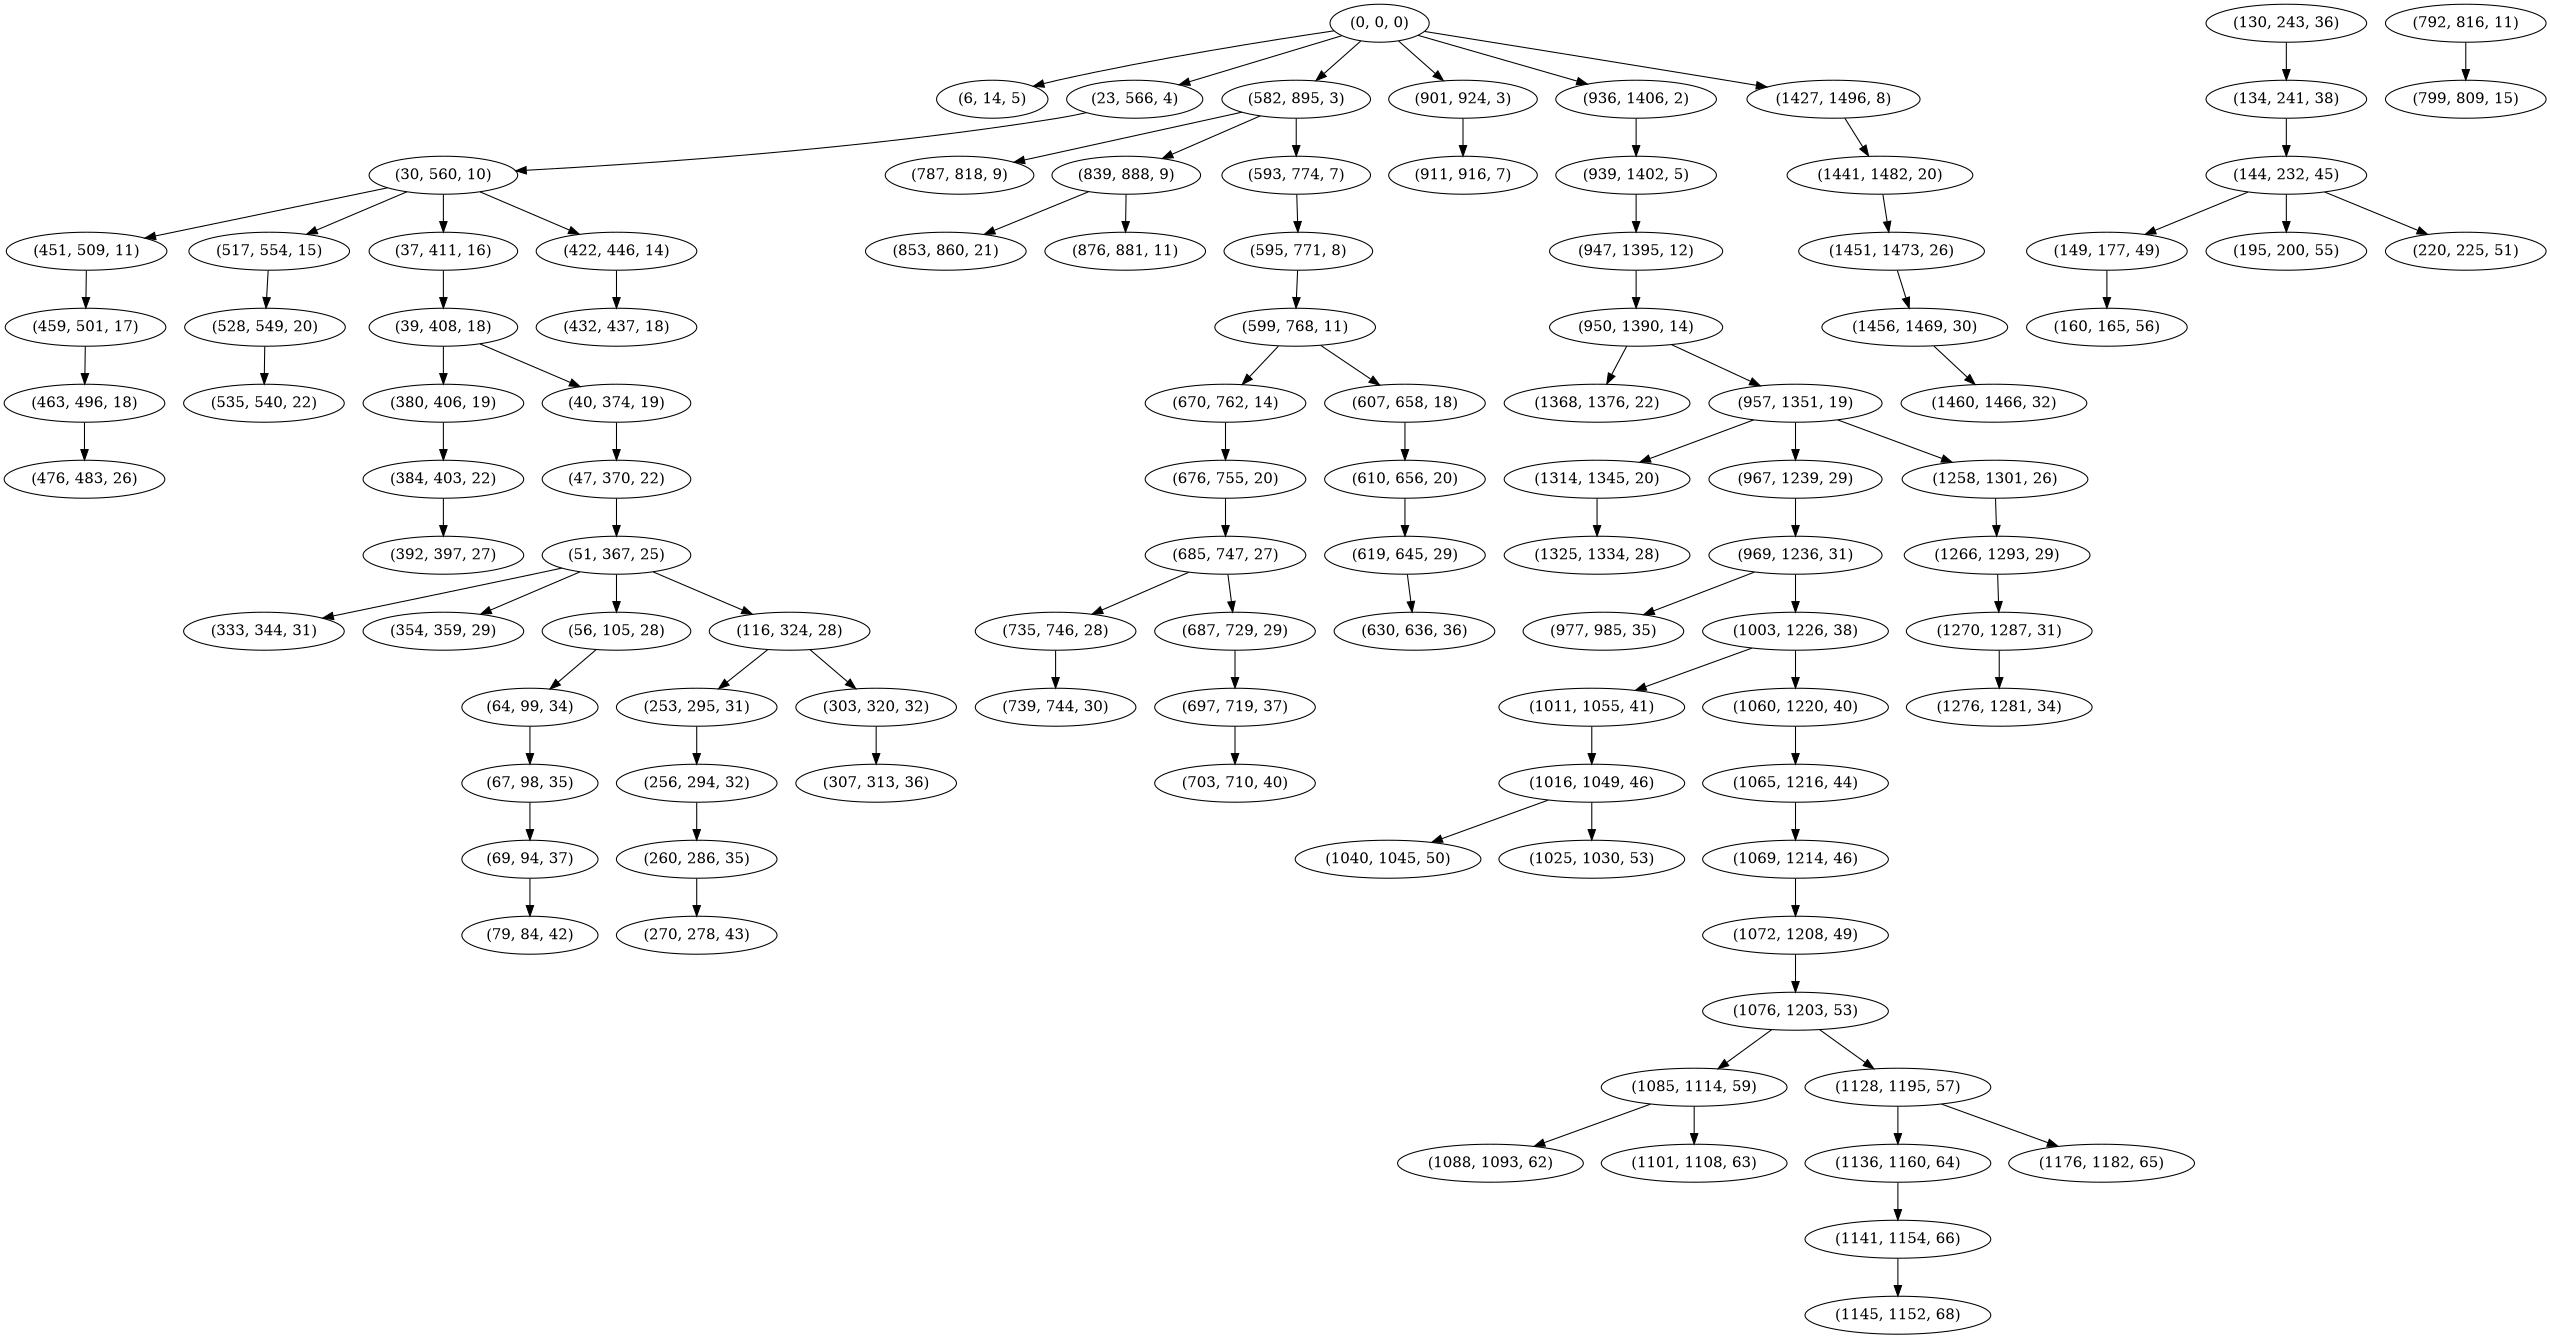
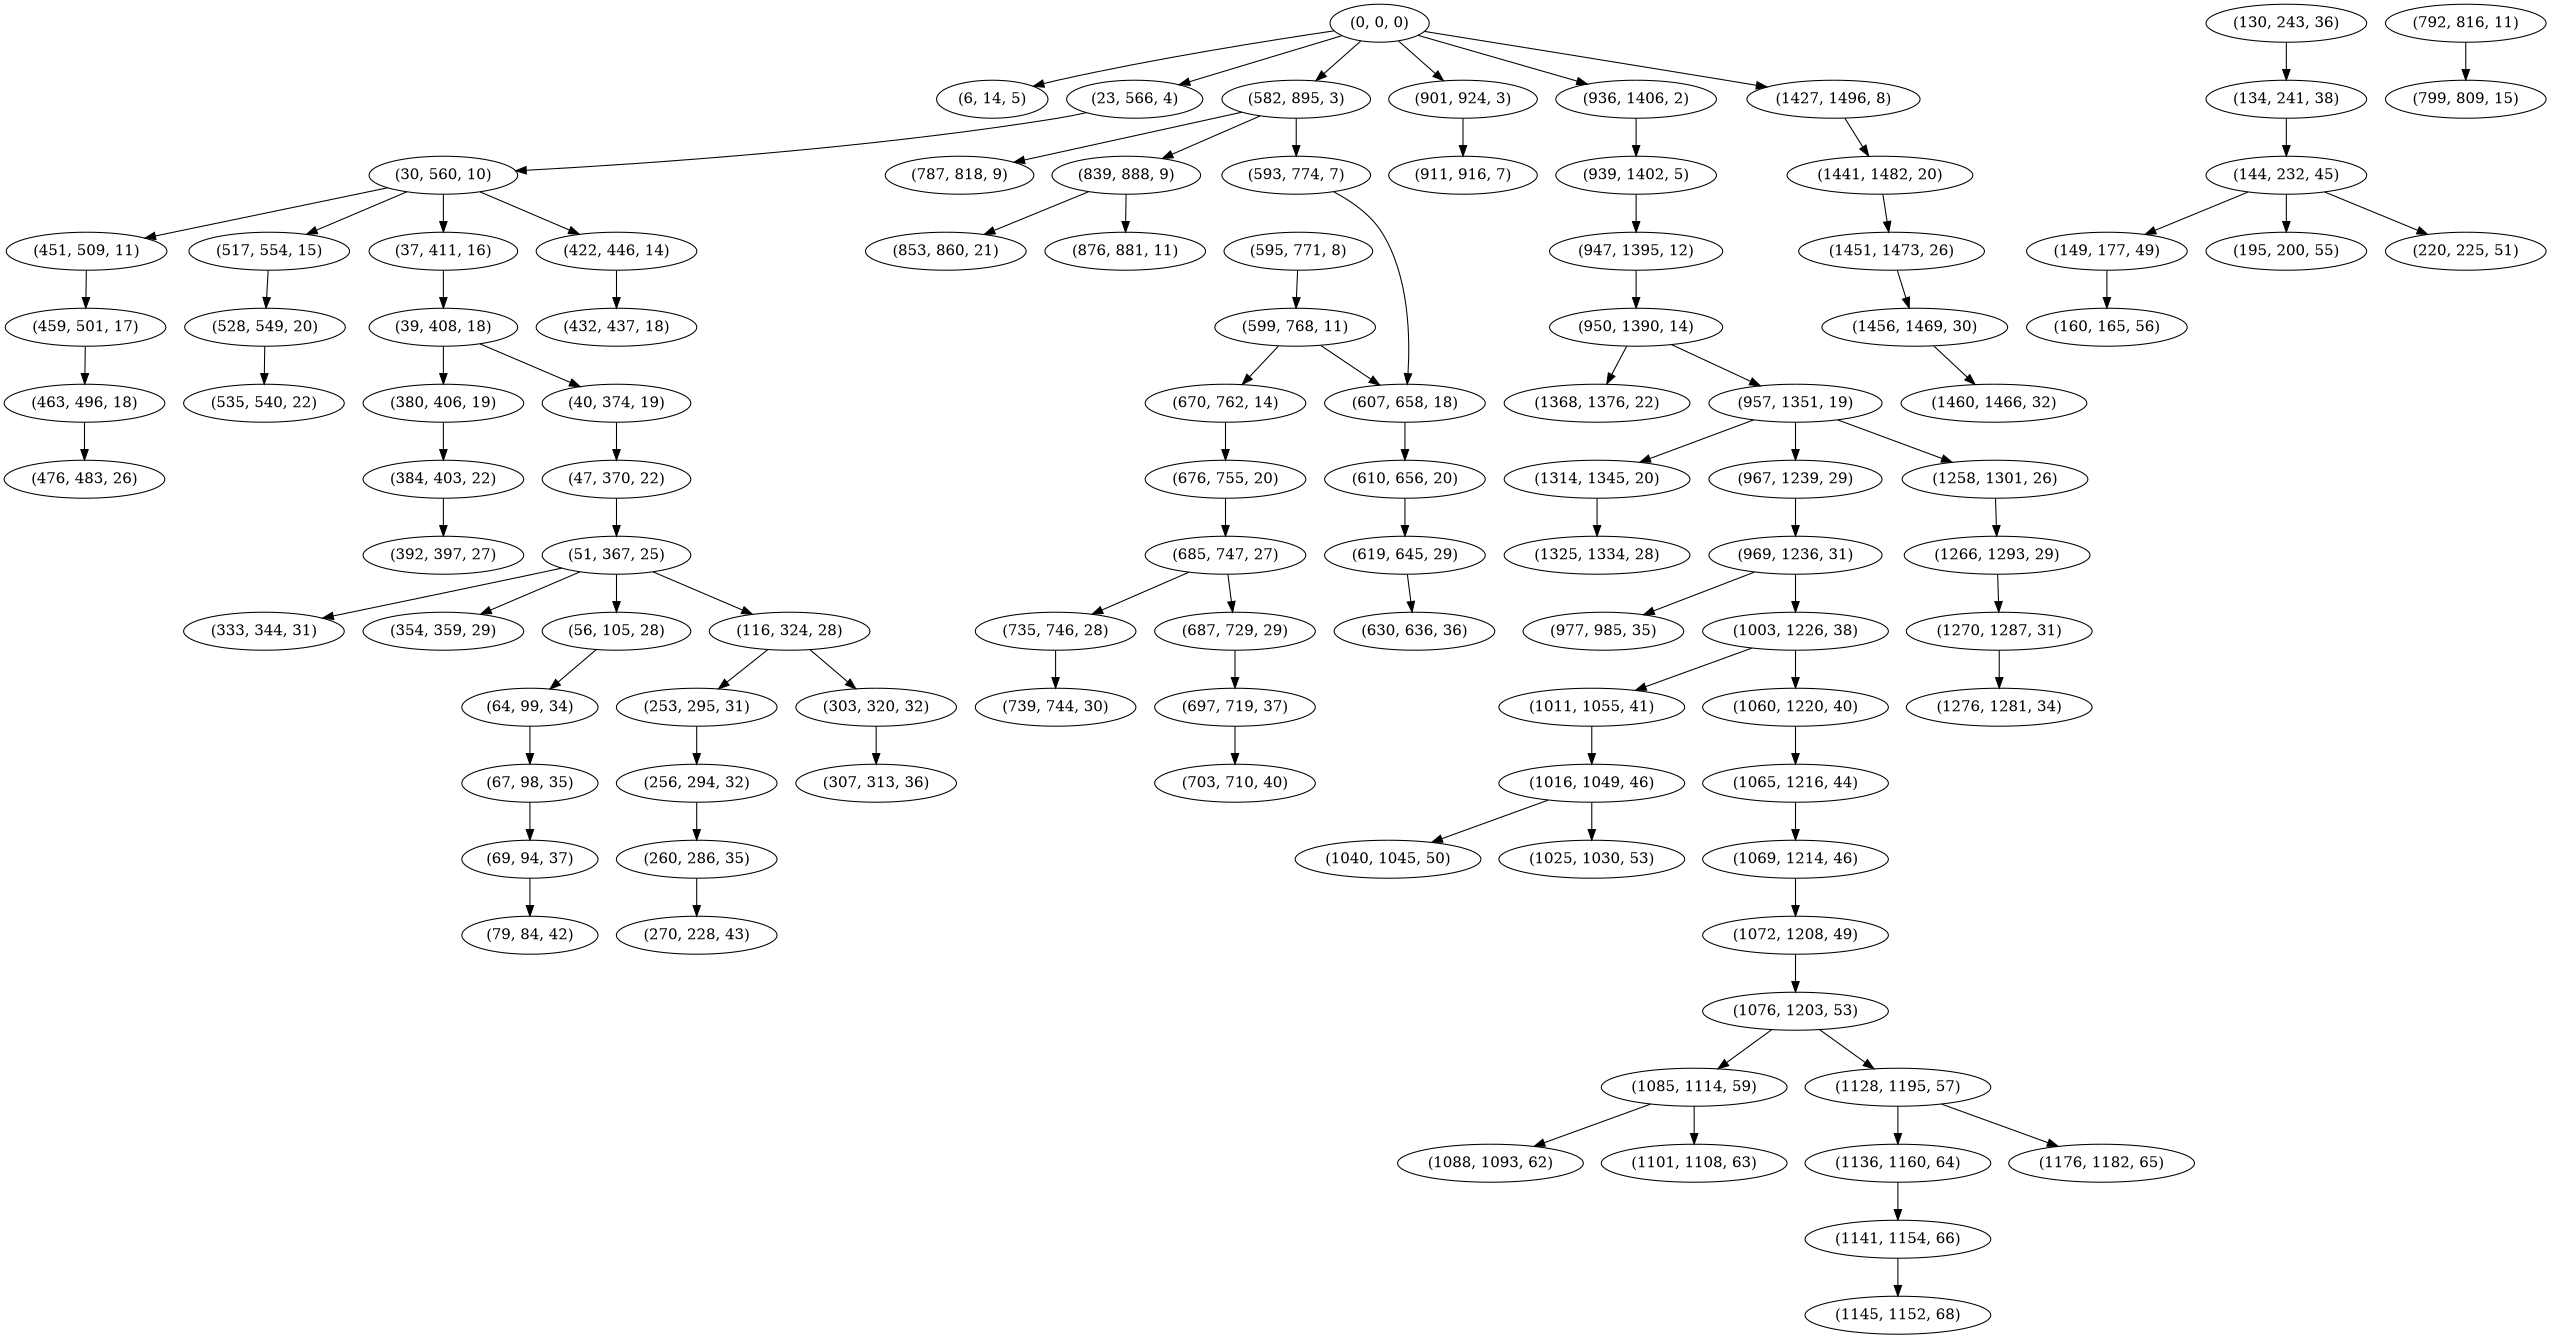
edge "(593, 774, 7)" -> "(595, 771, 8)": now "(593, 774, 7)" -> "(607, 658, 18)"
node "(270, 278, 43)": label "(270, 278, 43)" -> "(270, 228, 43)"
